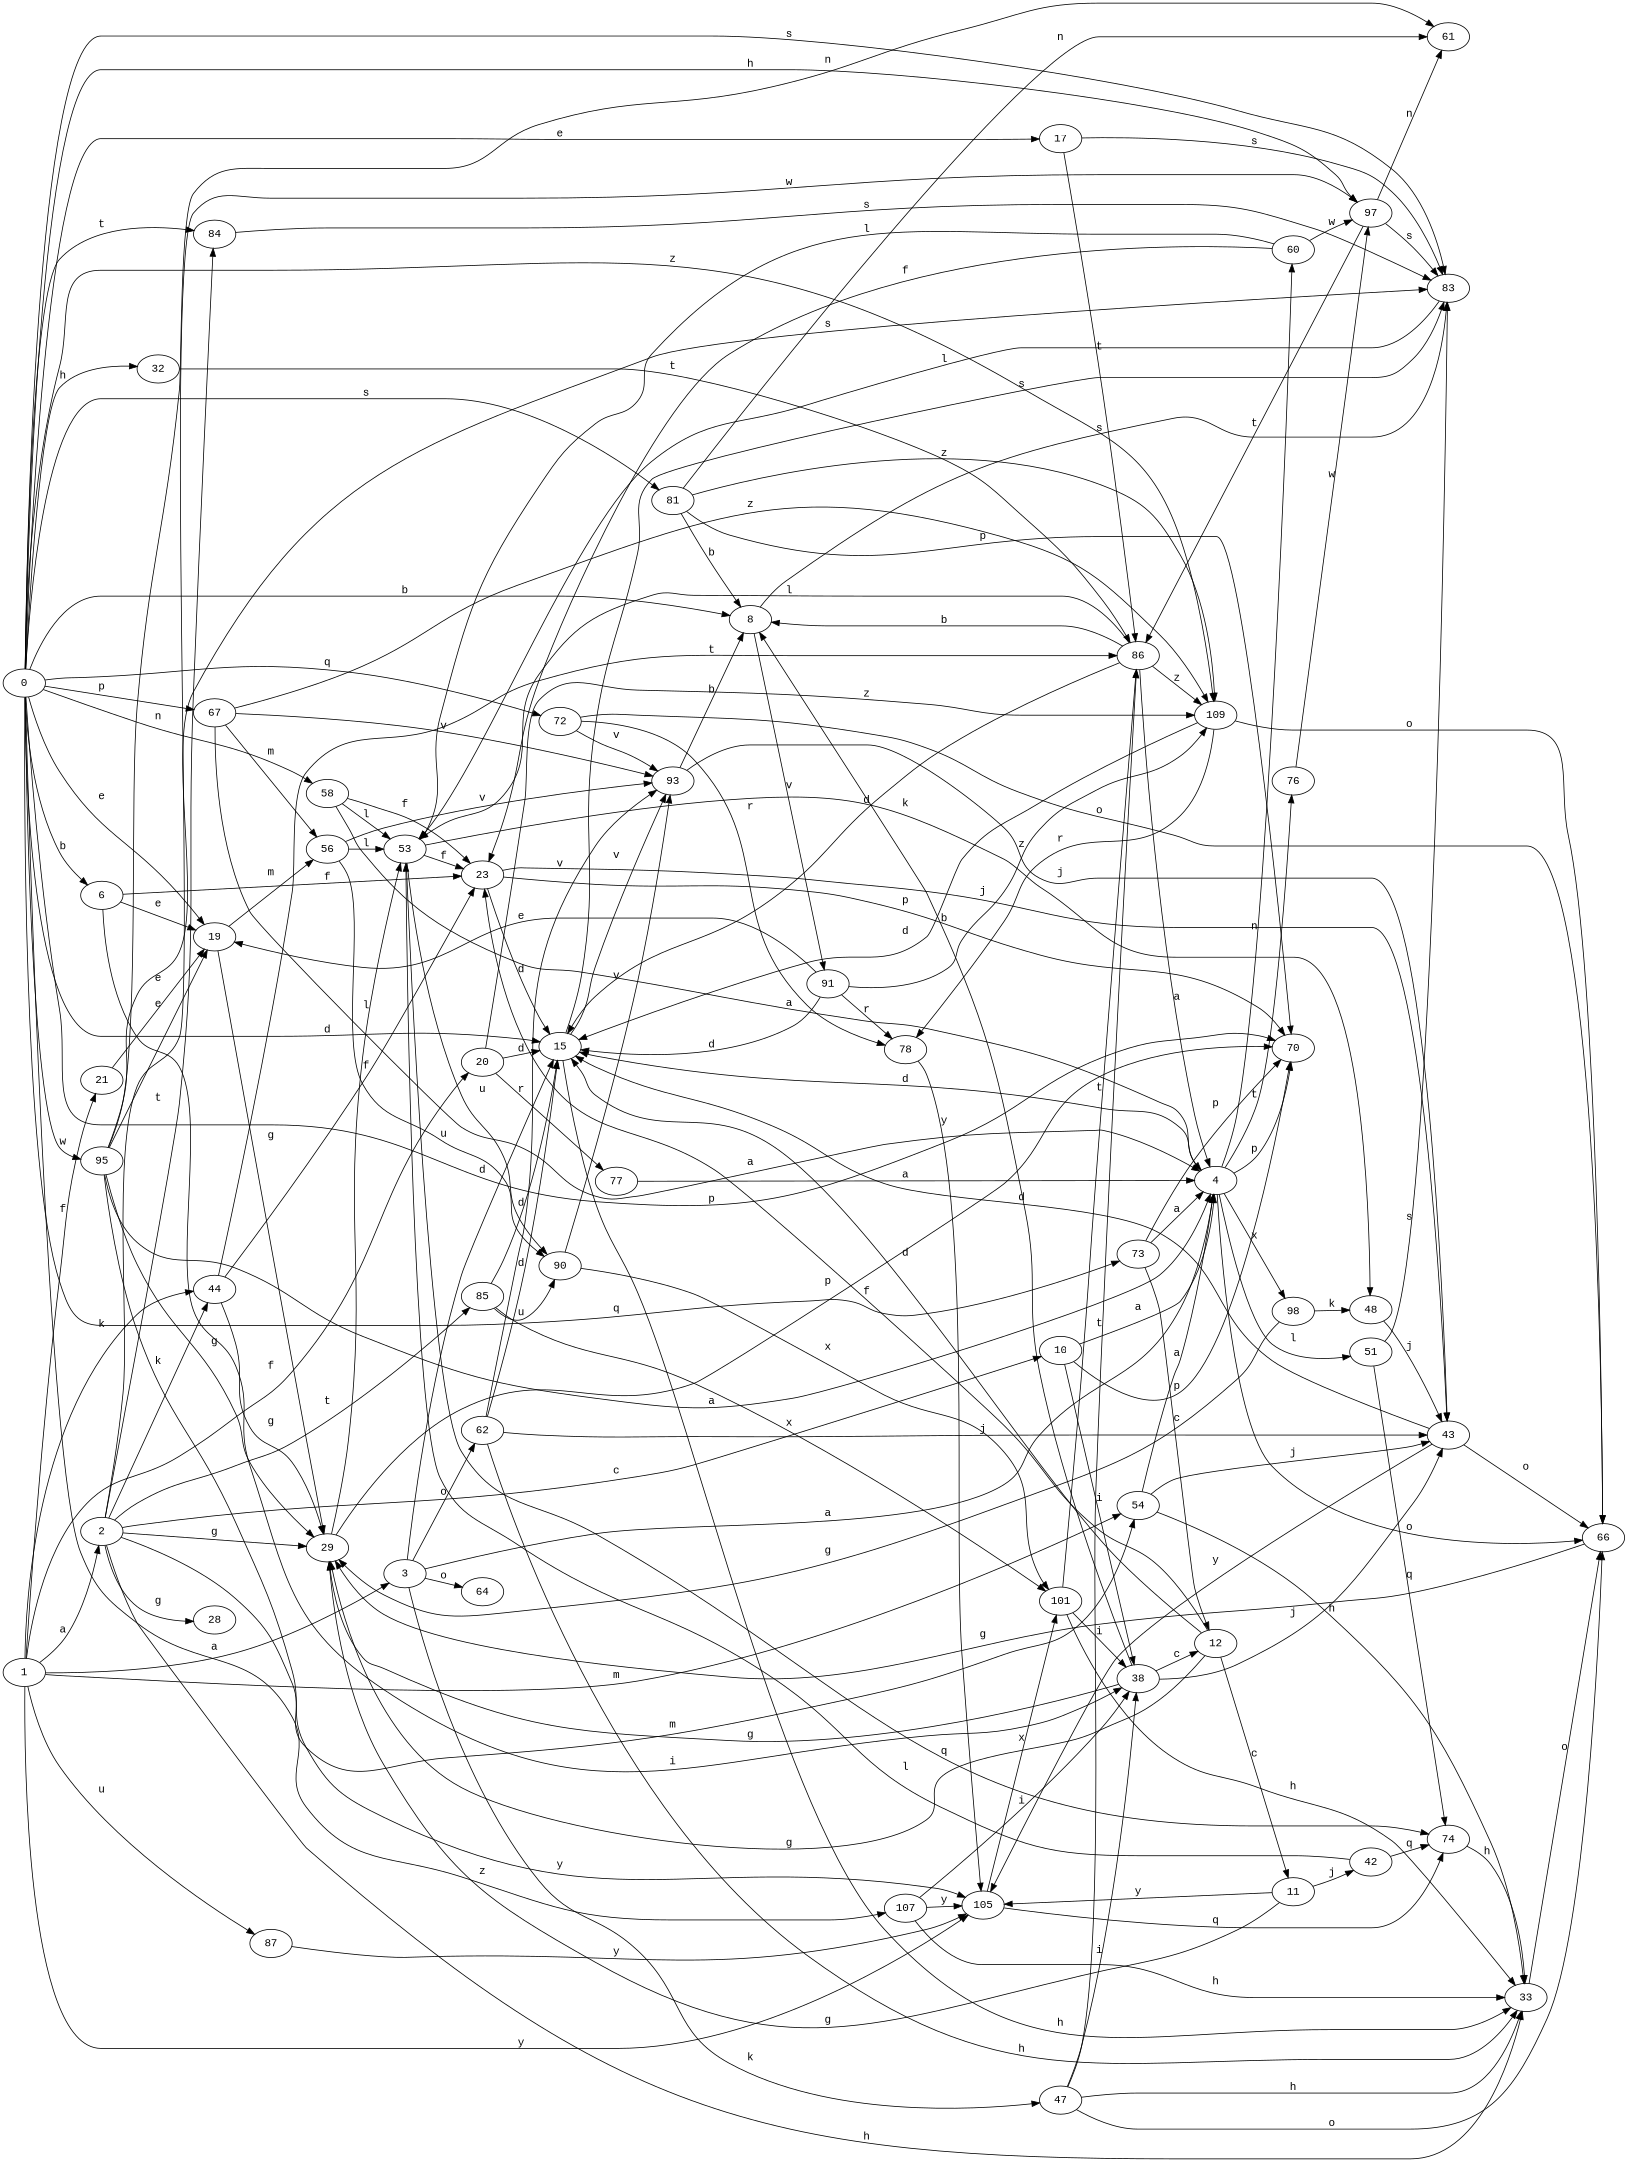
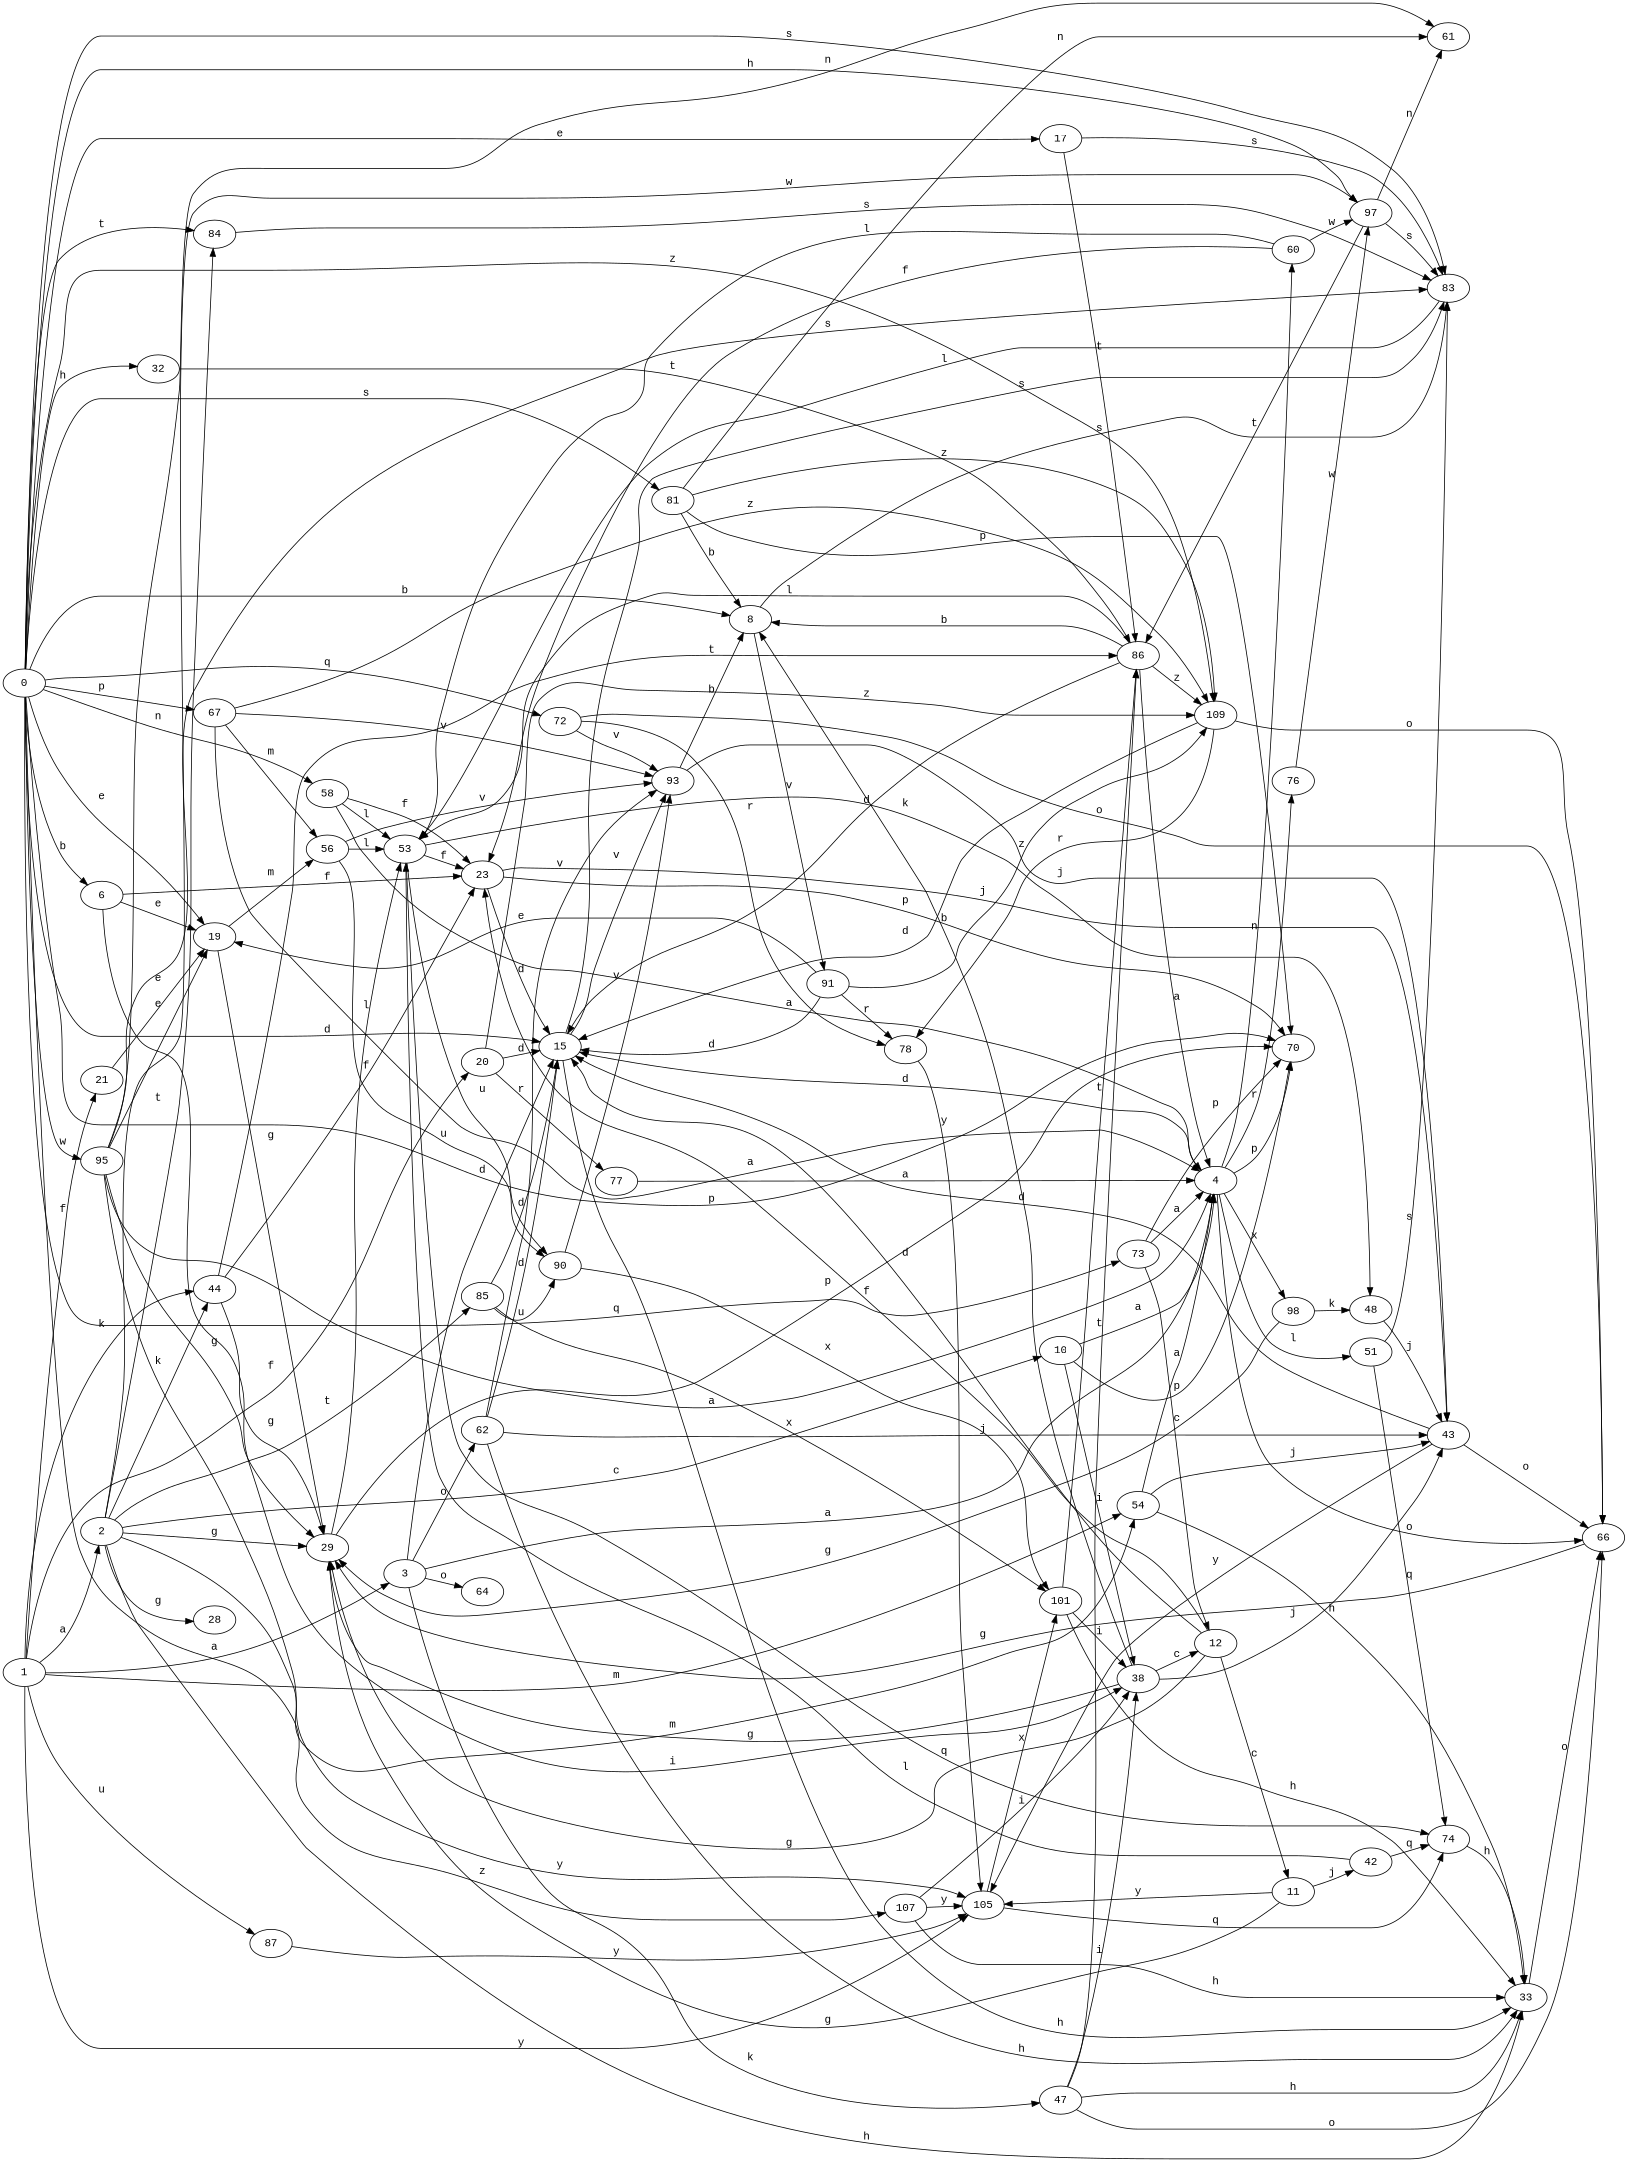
edge "4" -> "76": label "t" -> "r"
